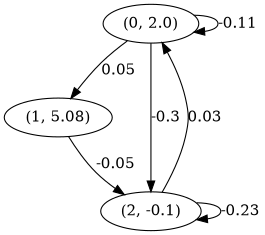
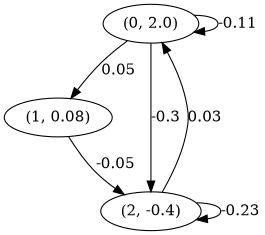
node "(1, 5.08)": label "(1, 5.08)" -> "(1, 0.08)"
node "(2, -0.1)": label "(2, -0.1)" -> "(2, -0.4)"
